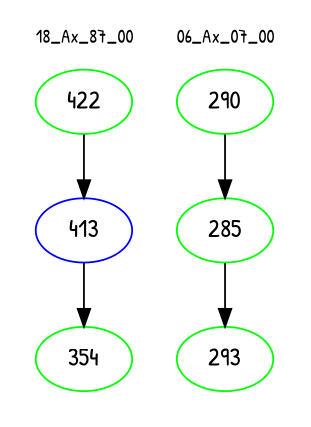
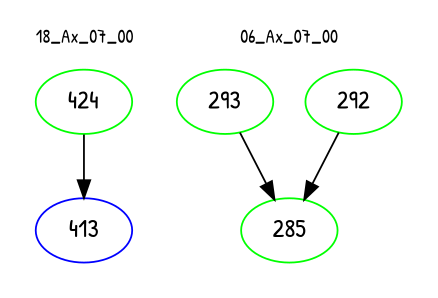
cluster "18_Ax_87_00": label "18_Ax_87_00" -> "18_Ax_07_00"
node "422": label "422" -> "424"
node "290": label "290" -> "292"
edge "285" -> "293": reversed
node "354": removed
